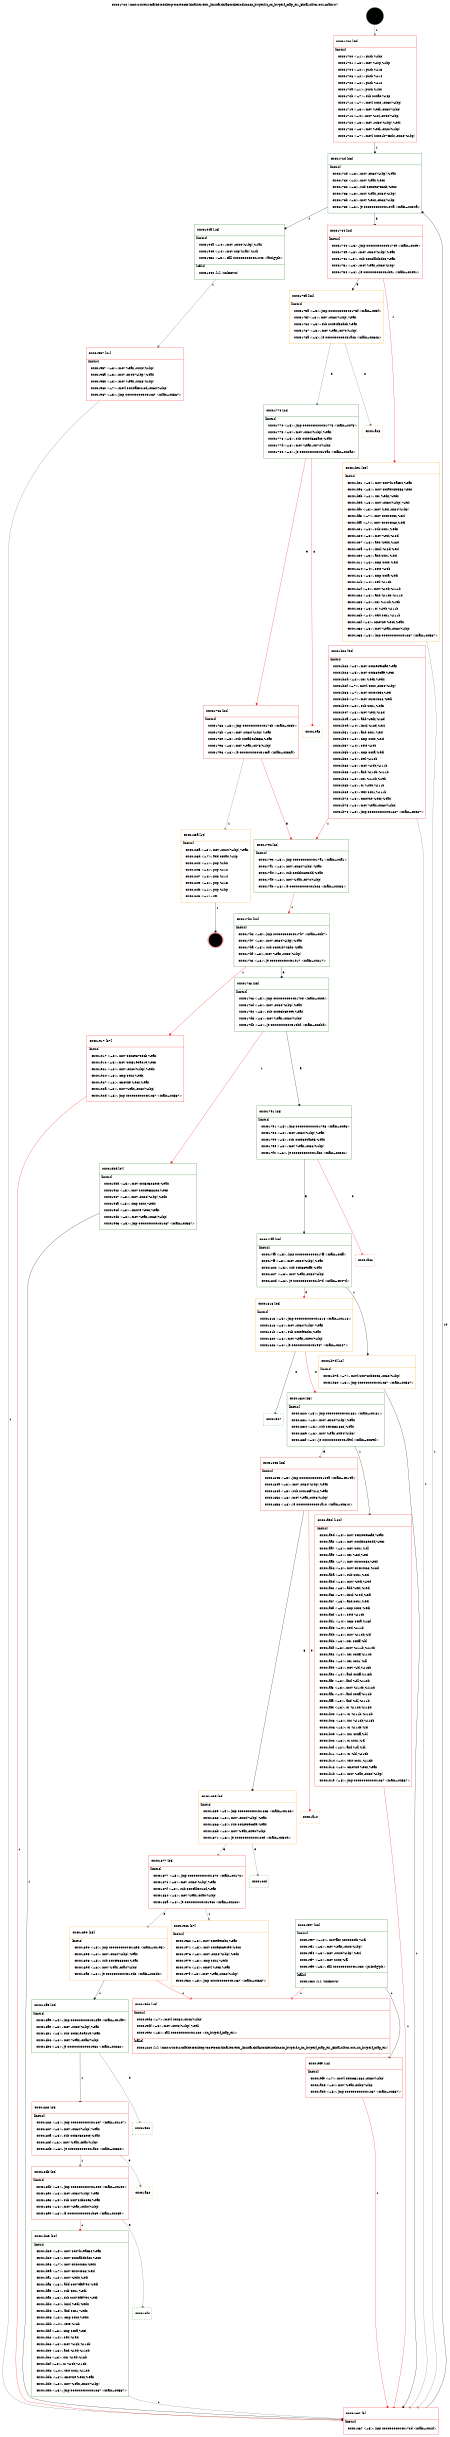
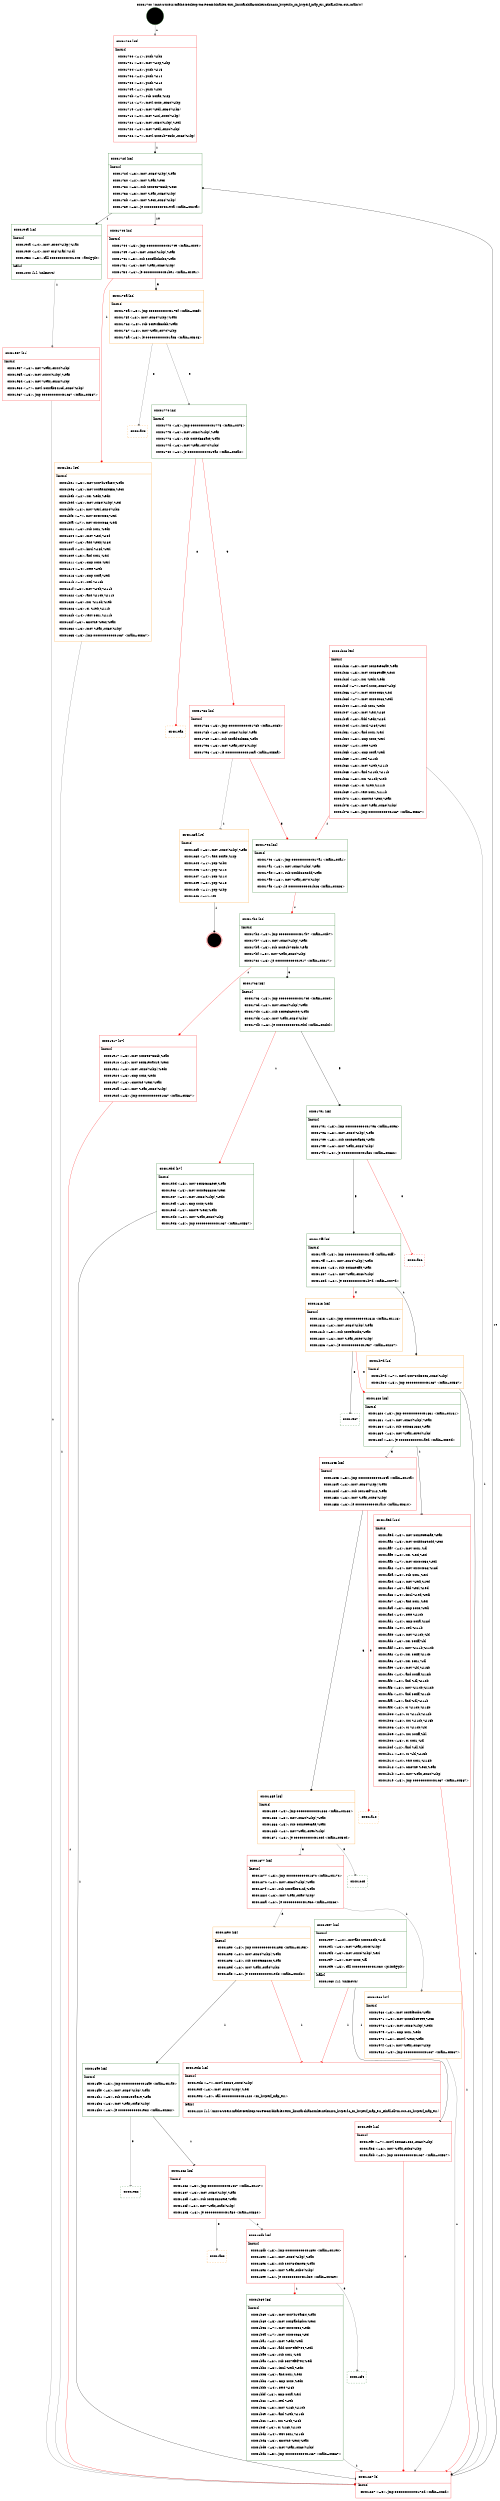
edge "0x40172d [23]" -> "0x401744 [22]": label " 3" -> " 10"
edge "0x40196c [27]" -> "0x401c67 [5]": added, label "1"
